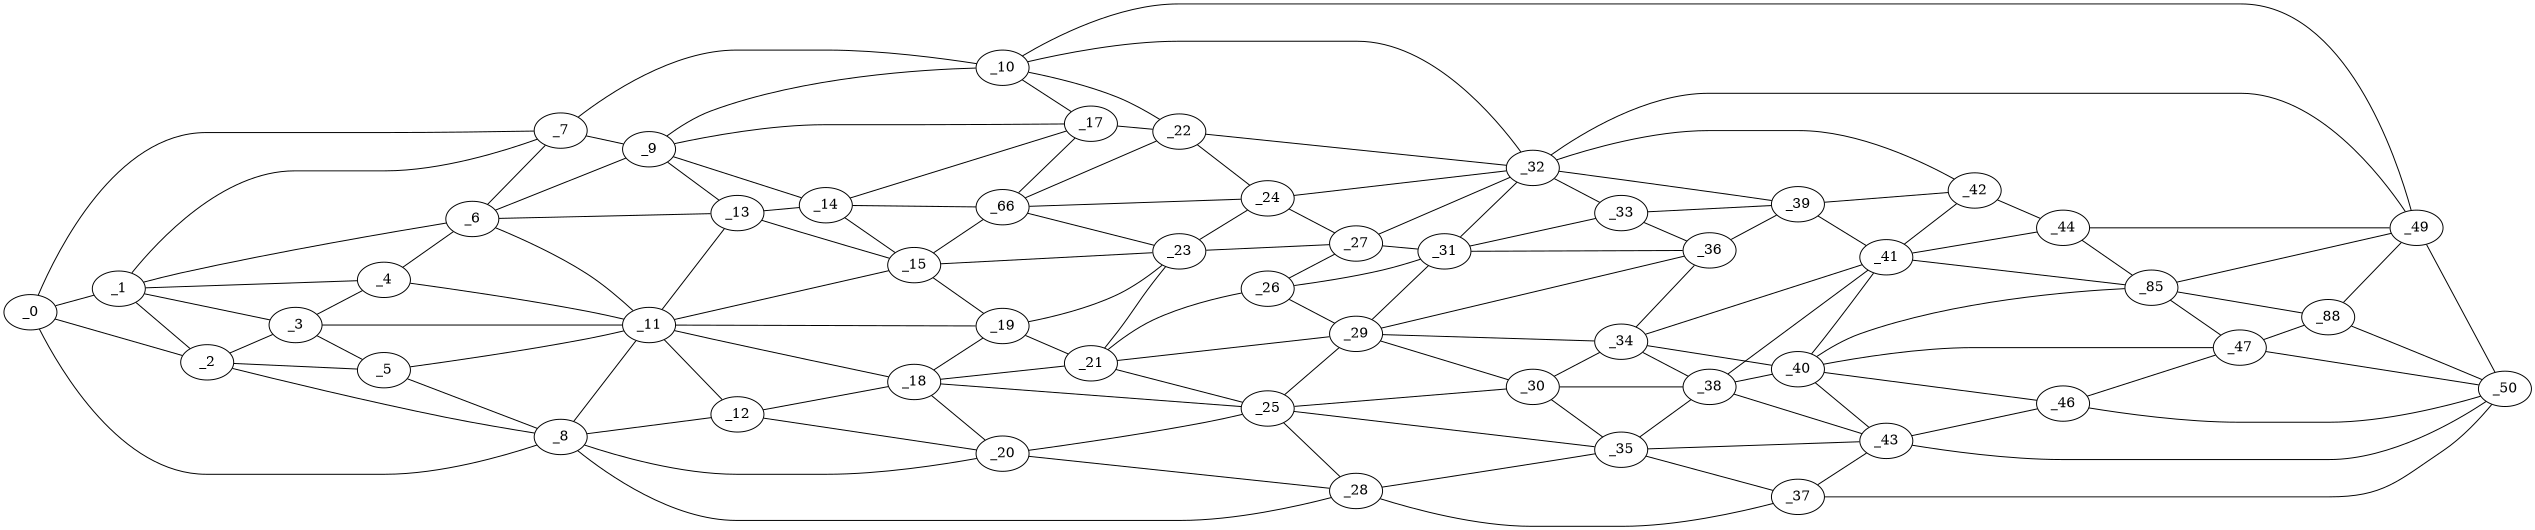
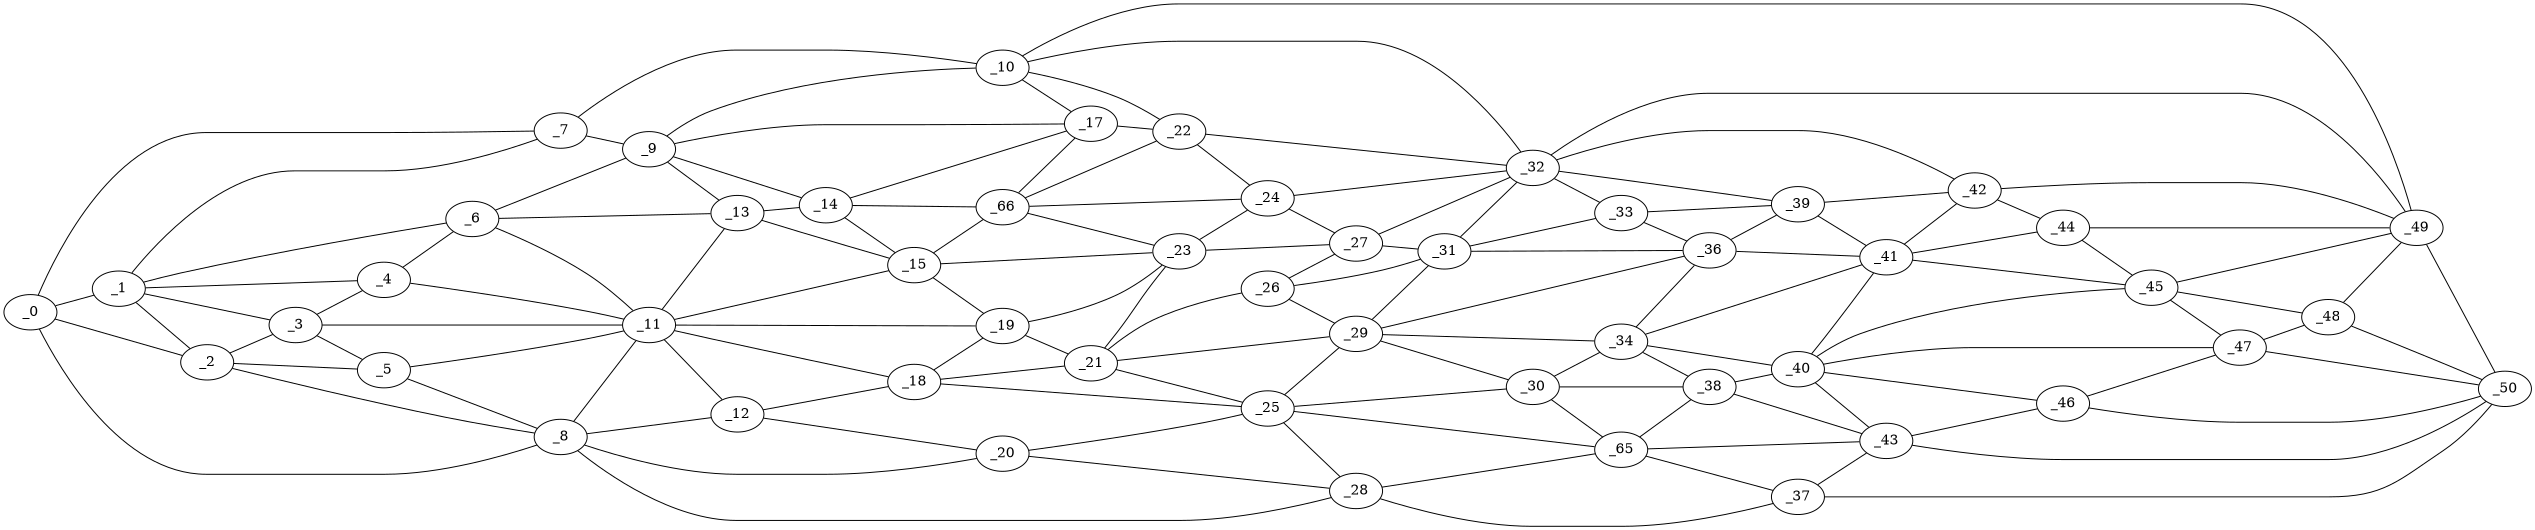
edge "_7" -- "_6": removed
edge "_42" -- "_49": added
node "_85": label "_85" -> "_45"
node "_88": label "_88" -> "_48"
edge "_41" -- "_38": now "_41" -- "_36"
edge "_18" -- "_20": removed
node "_35": label "_35" -> "_65"
